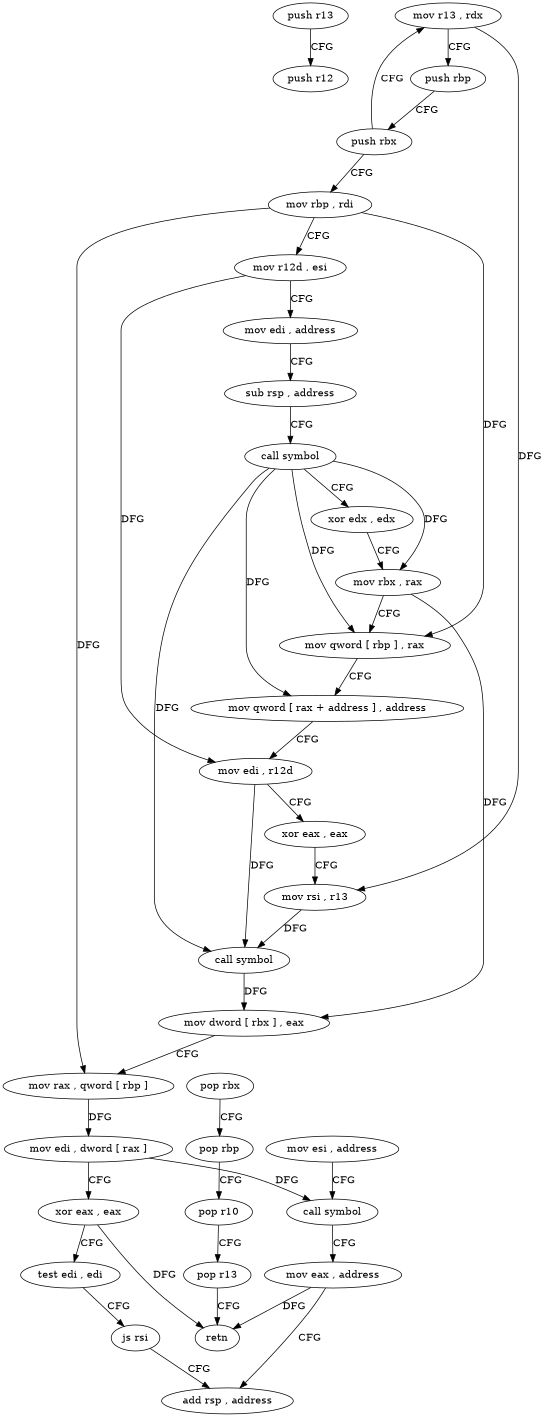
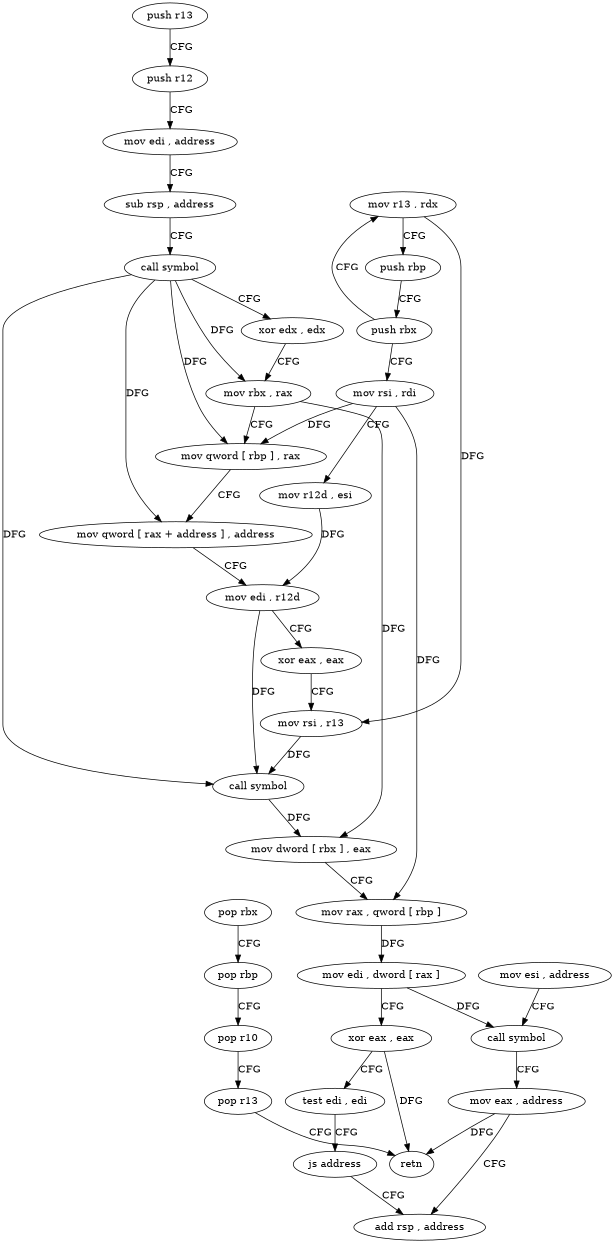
node "mov rbp , rdi": label "mov rbp , rdi" -> "mov rsi , rdi"
edge "mov r12d , esi" -> "mov edi , address": now "push r12" -> "mov edi , address"
node "js rsi": label "js rsi" -> "js address"
